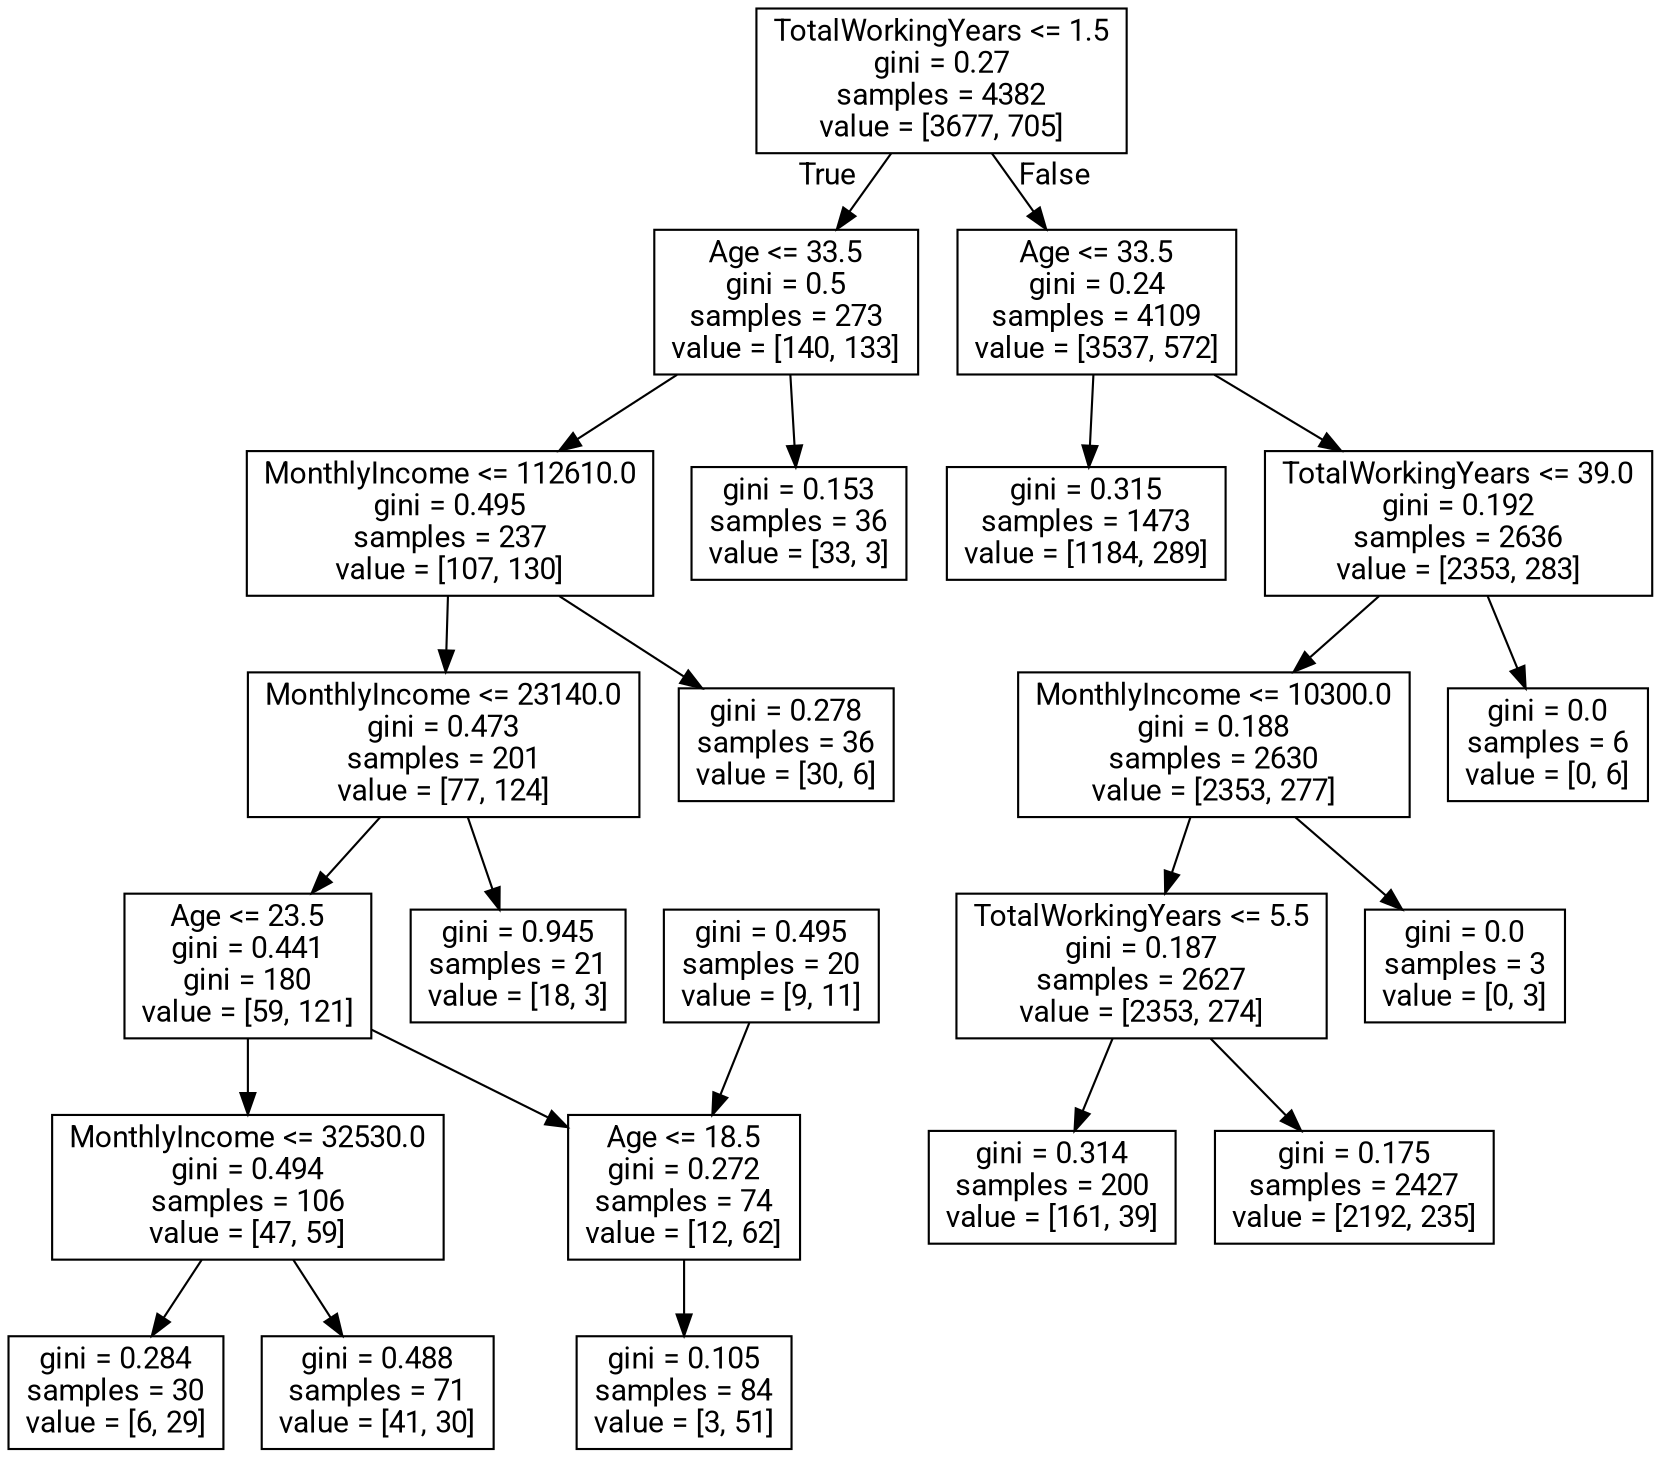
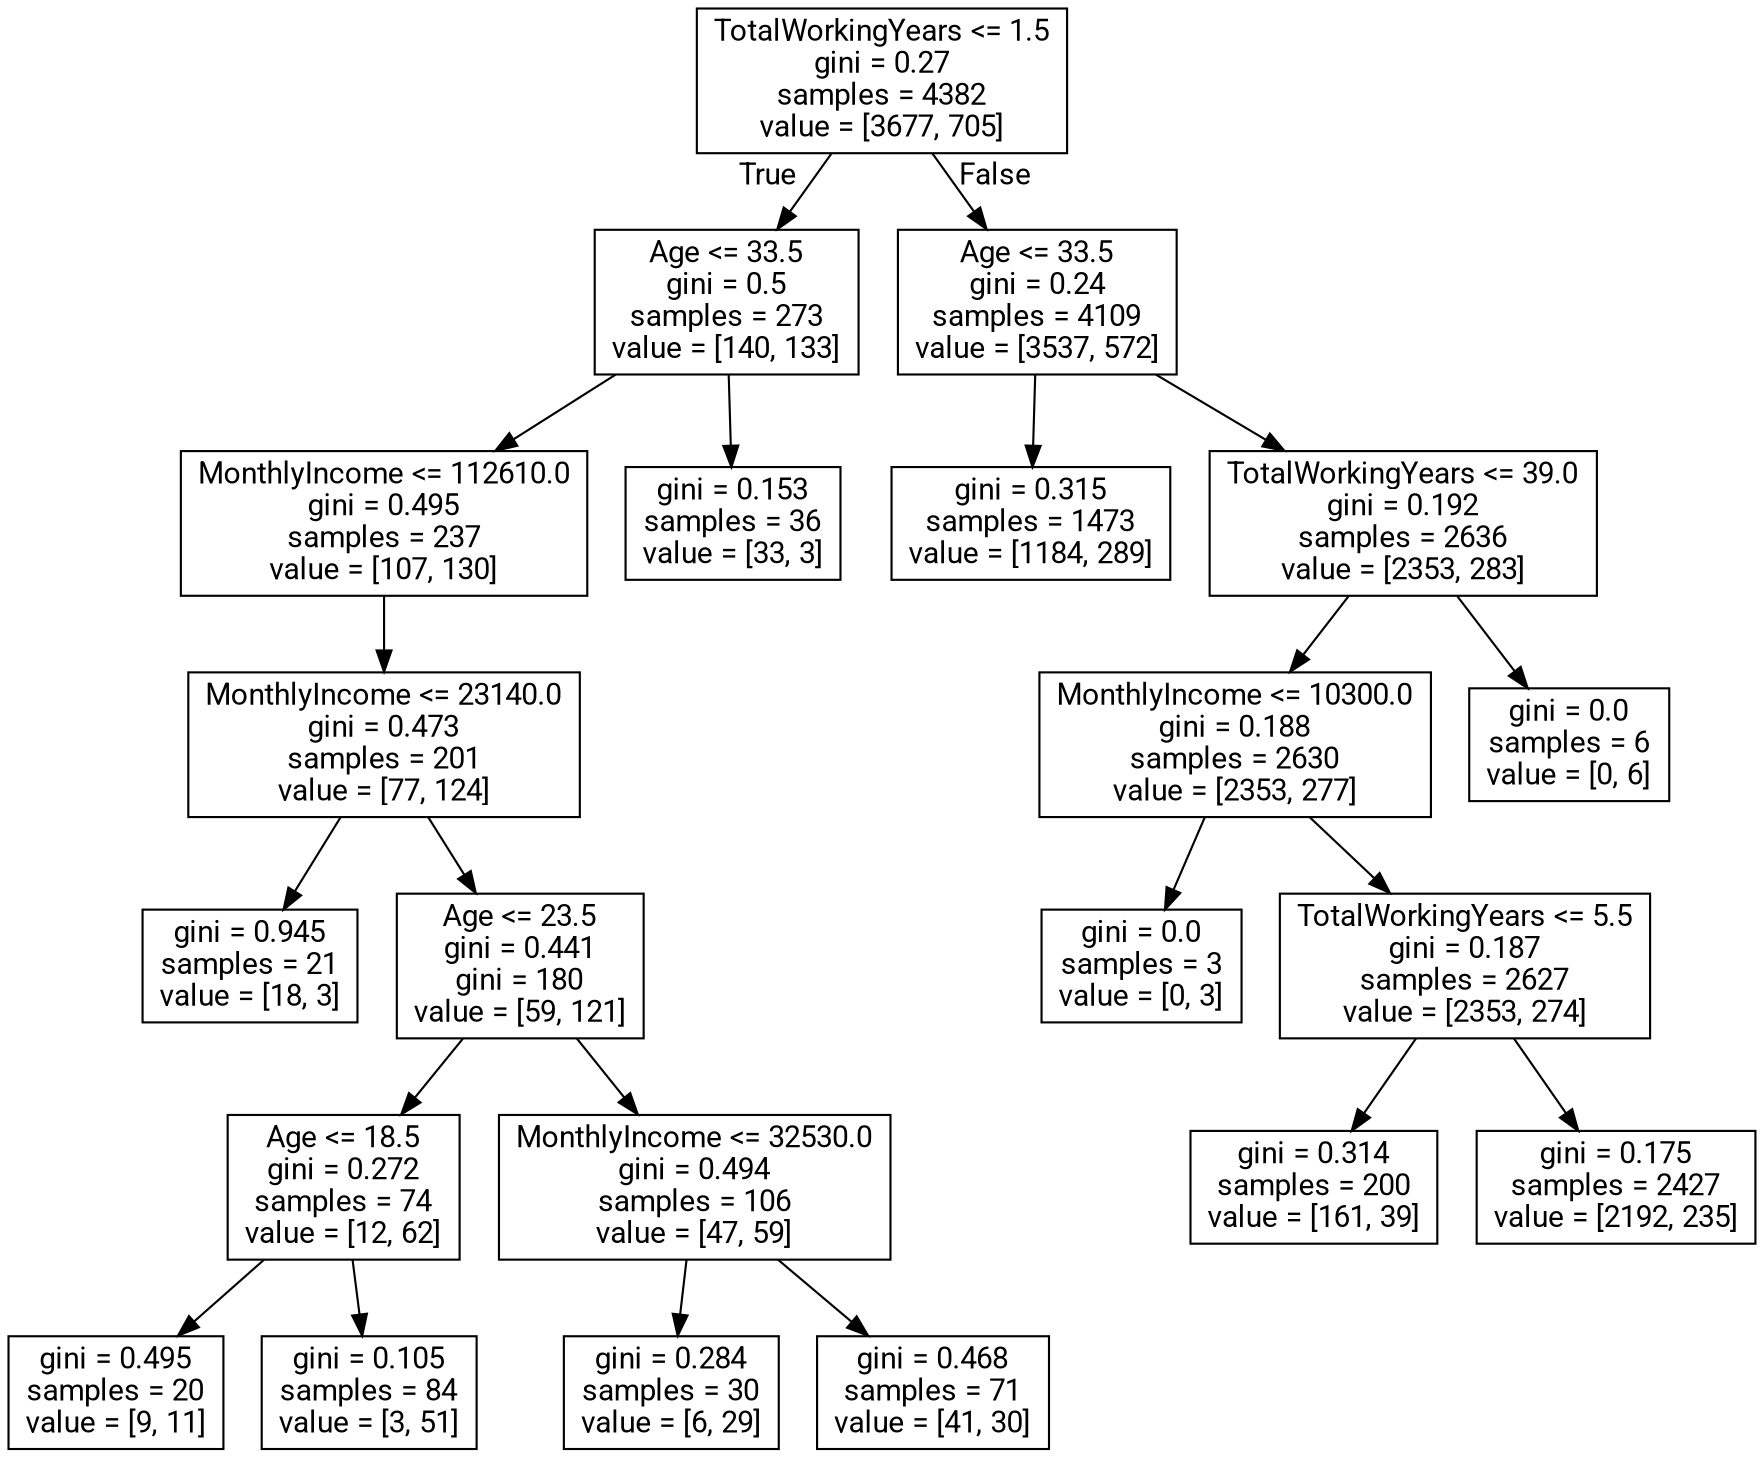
node "gini = 0.278 samples = 36 value = [30, 6]": removed
edge "gini = 0.495 samples = 20 value = [9, 11]" -> "Age <= 18.5 gini = 0.272 samples = 74 value = [12, 62]": reversed
node "gini = 0.488 samples = 71 value = [41, 30]": label "gini = 0.488 samples = 71 value = [41, 30]" -> "gini = 0.468 samples = 71 value = [41, 30]"
